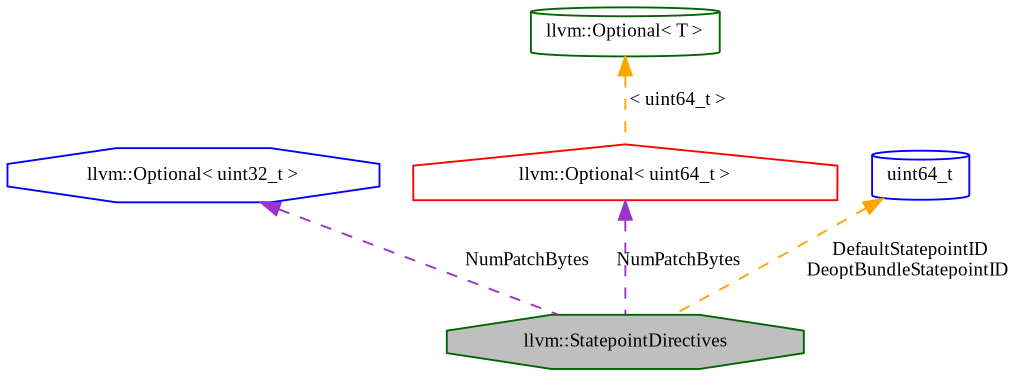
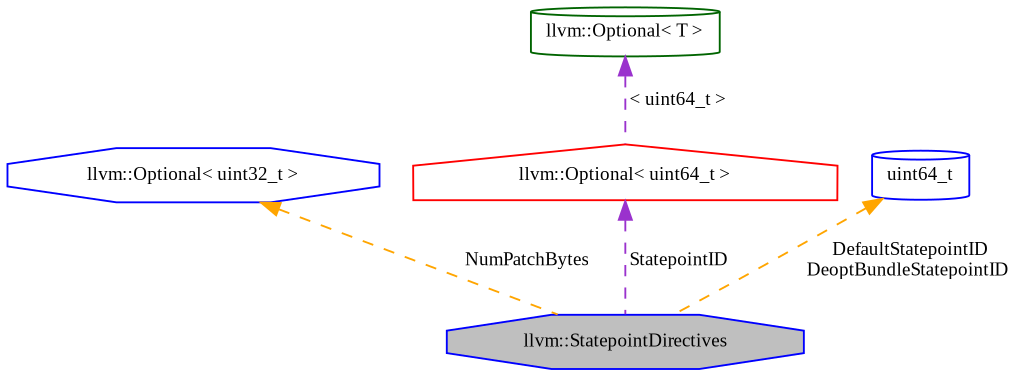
edge "llvm::Optional< uint64_t >" -> "llvm::Optional< T >": color orange -> darkorchid3
edge "llvm::StatepointDirectives" -> "llvm::Optional< uint64_t >": label " NumPatchBytes" -> " StatepointID"
edge "llvm::StatepointDirectives" -> "llvm::Optional< uint32_t >": color darkorchid3 -> orange
node "llvm::StatepointDirectives": color darkgreen -> blue
